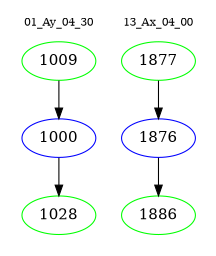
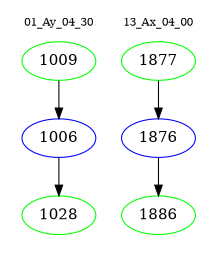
node "1000": label "1000" -> "1006"
